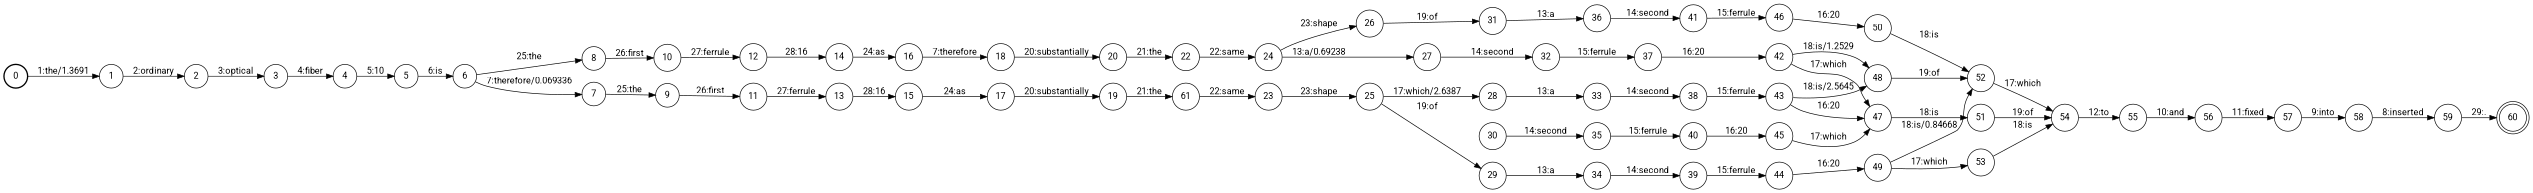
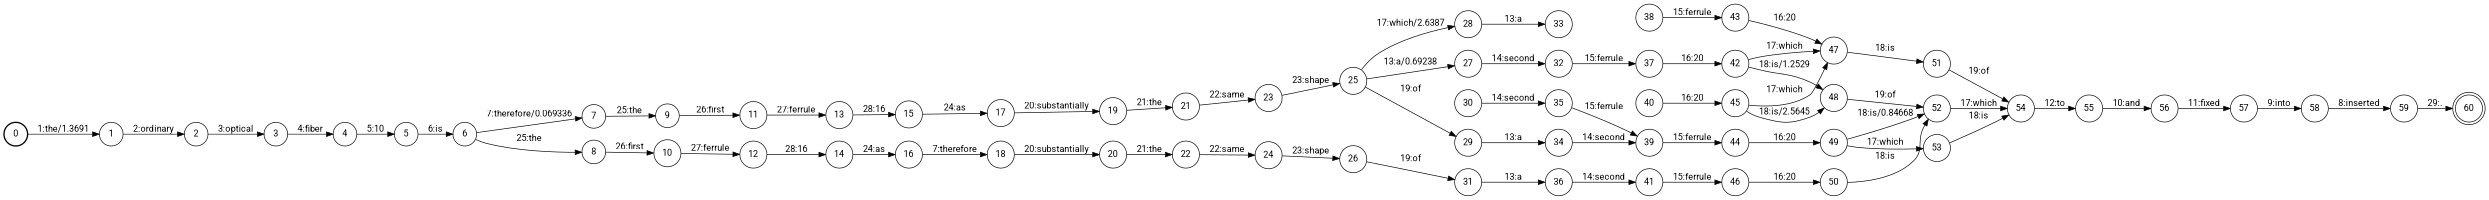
edge "24" -> "27": now "25" -> "27"
node "61": label "61" -> "21"
edge "33" -> "38": removed, label "14:second"
edge "43" -> "48": now "45" -> "48"
edge "35" -> "40": now "35" -> "39"
